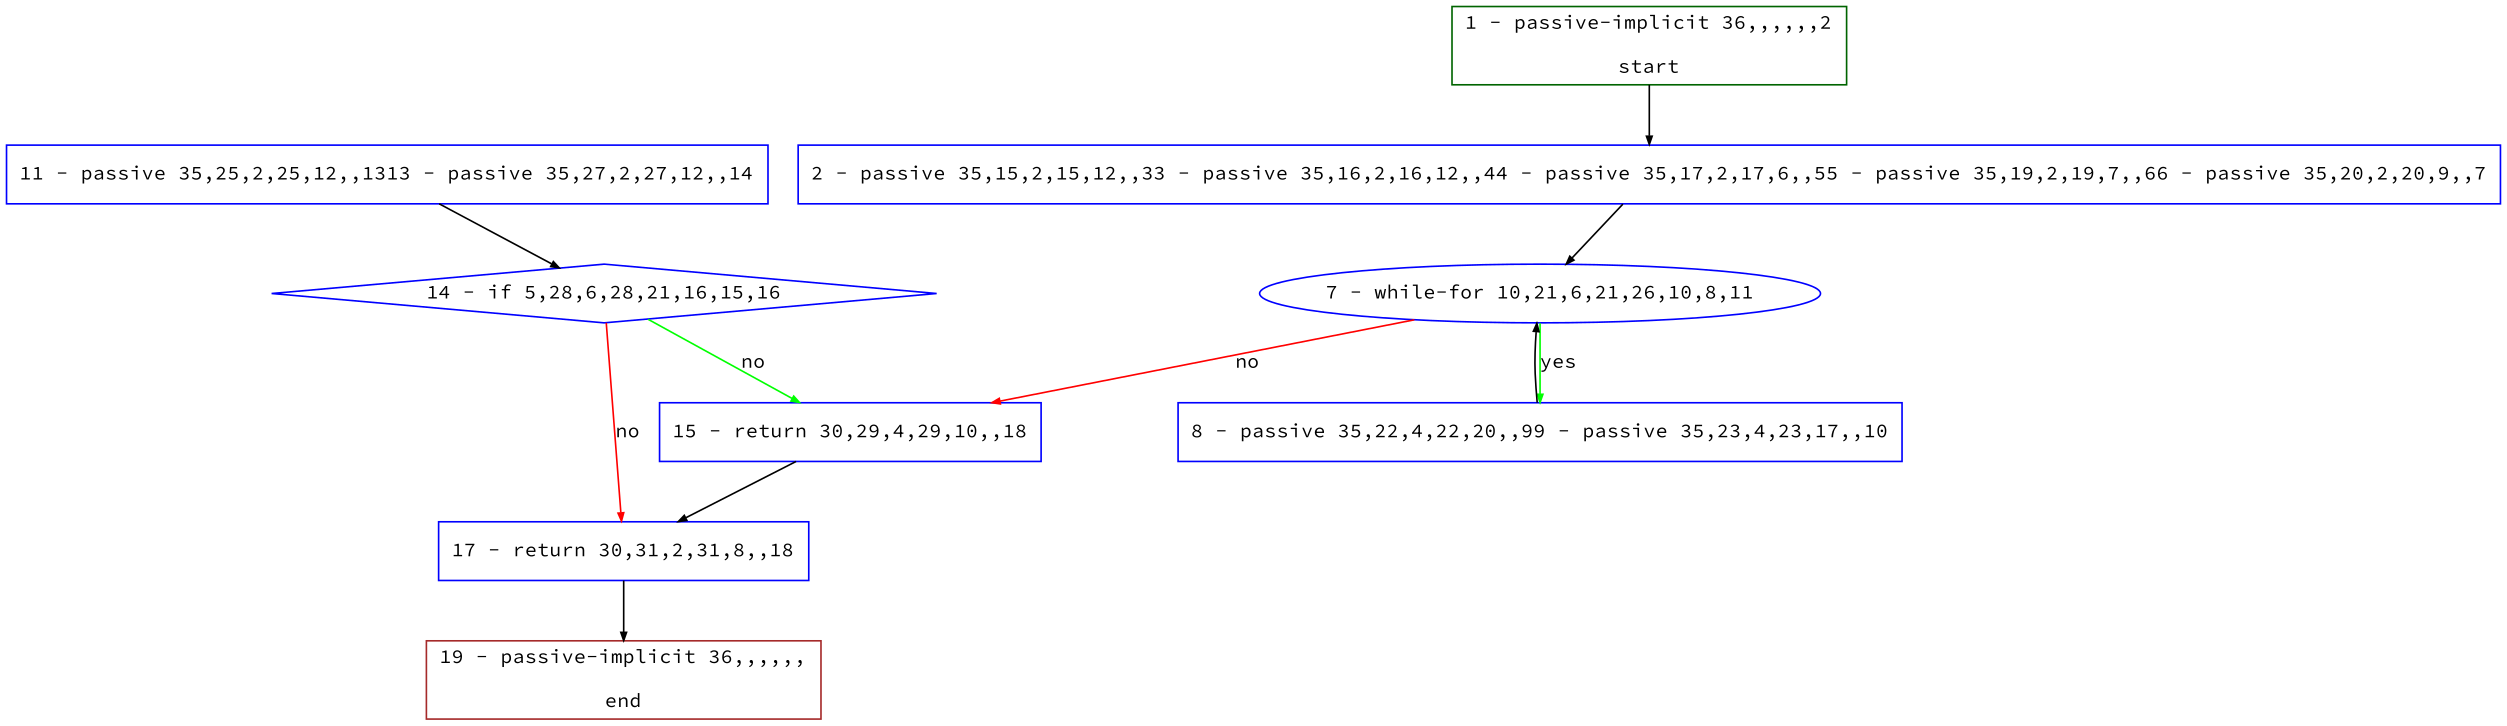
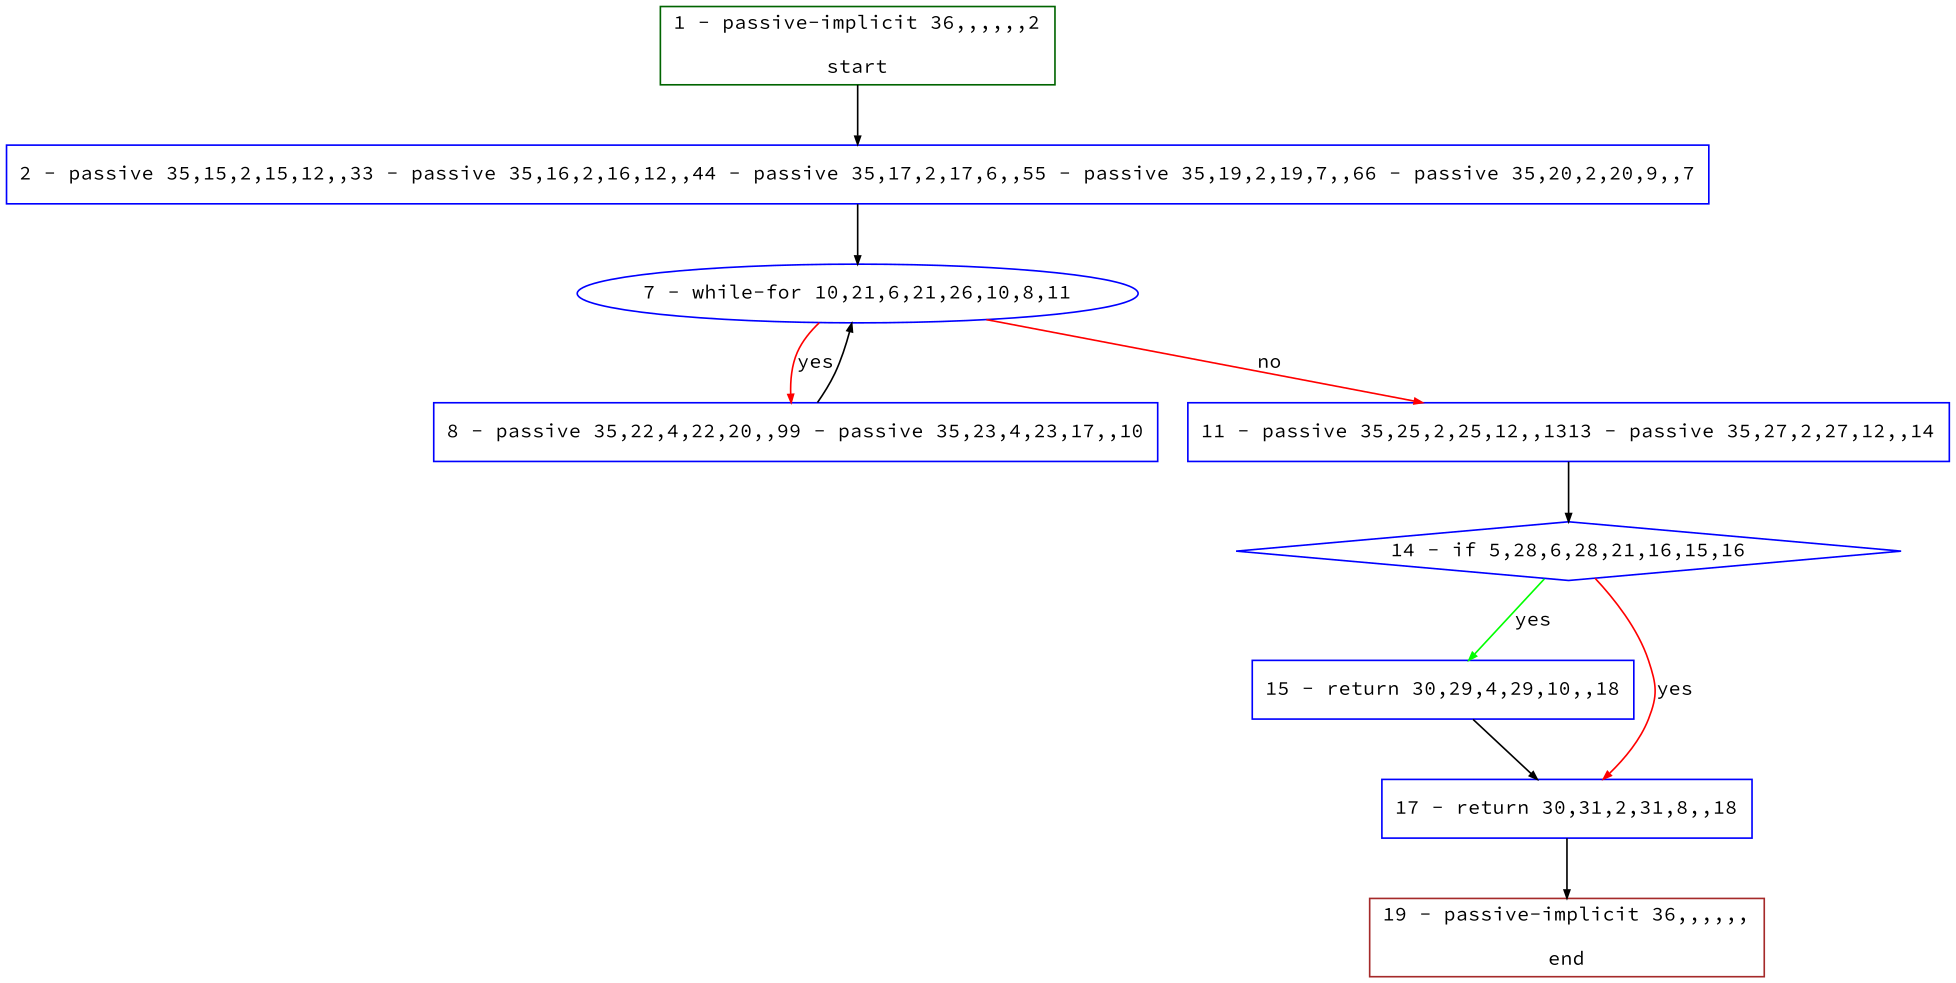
edge "7 - while-for 10,21,6,21,26,10,8,11" -> "8 - passive 35,22,4,22,20,,99 - passive 35,23,4,23,17,,10": color #00ff00 -> #ff0000
edge "7 - while-for 10,21,6,21,26,10,8,11" -> "15 - return 30,29,4,29,10,,18": now "7 - while-for 10,21,6,21,26,10,8,11" -> "11 - passive 35,25,2,25,12,,1313 - passive 35,27,2,27,12,,14"
edge "14 - if 5,28,6,28,21,16,15,16" -> "15 - return 30,29,4,29,10,,18": label "no" -> "yes"
edge "14 - if 5,28,6,28,21,16,15,16" -> "17 - return 30,31,2,31,8,,18": label "no" -> "yes"
